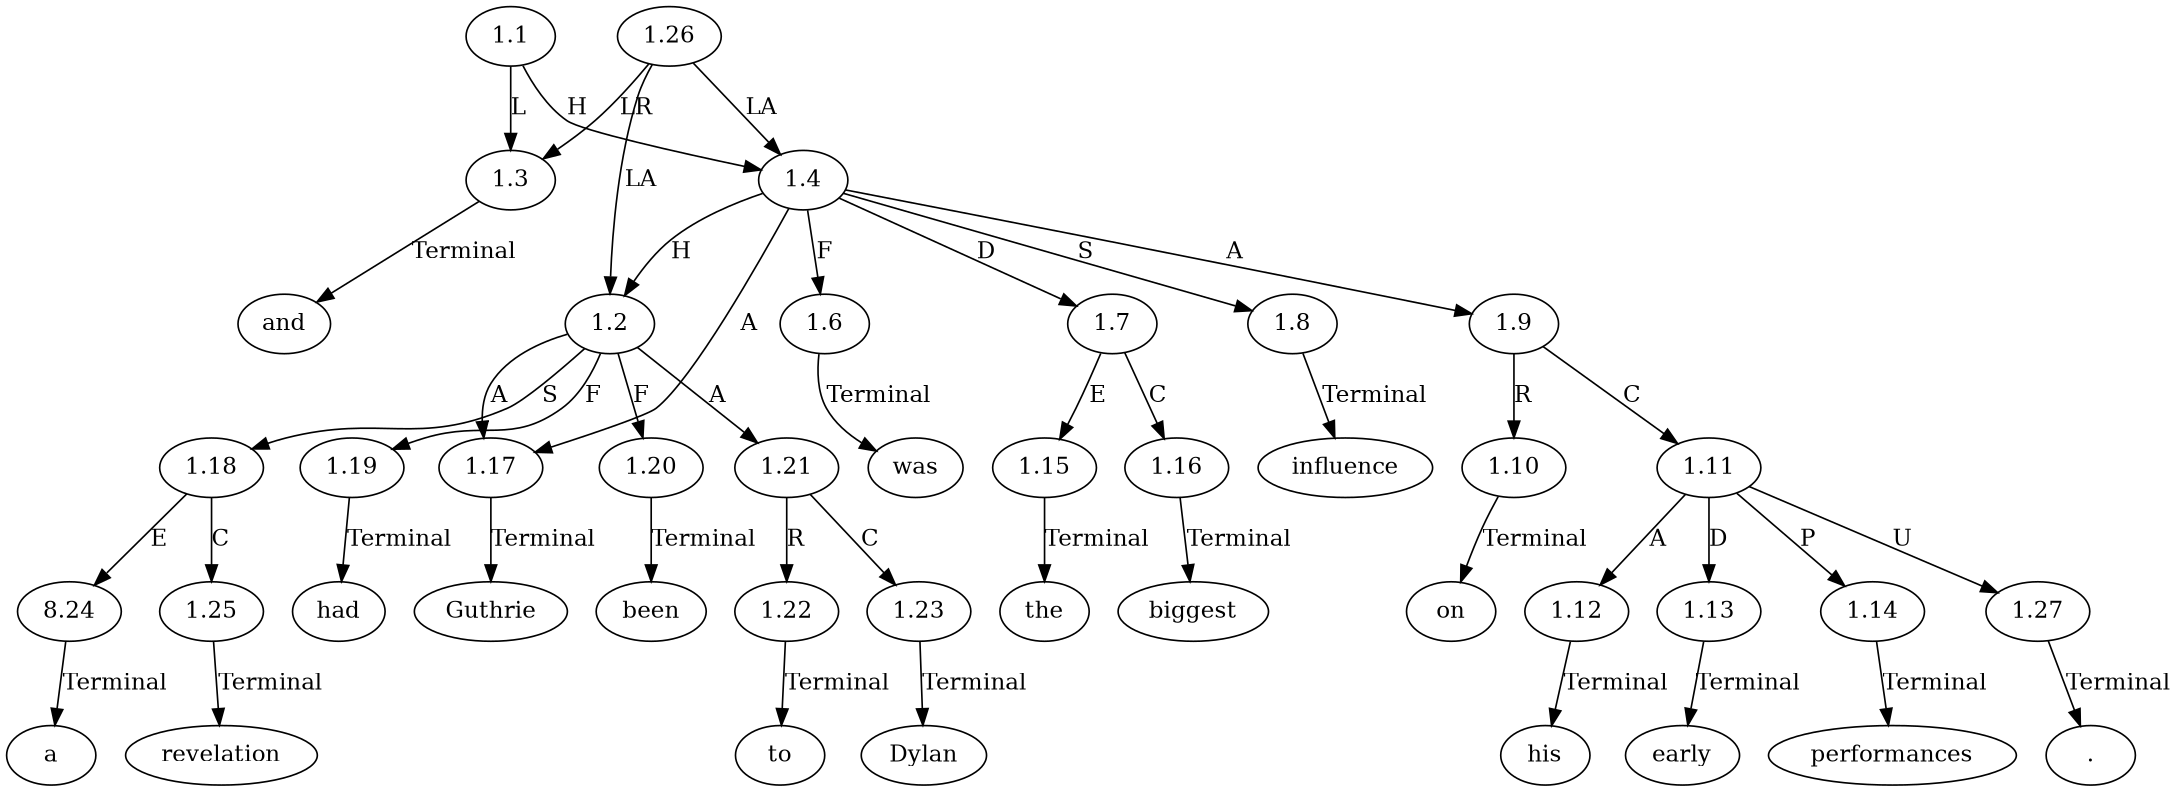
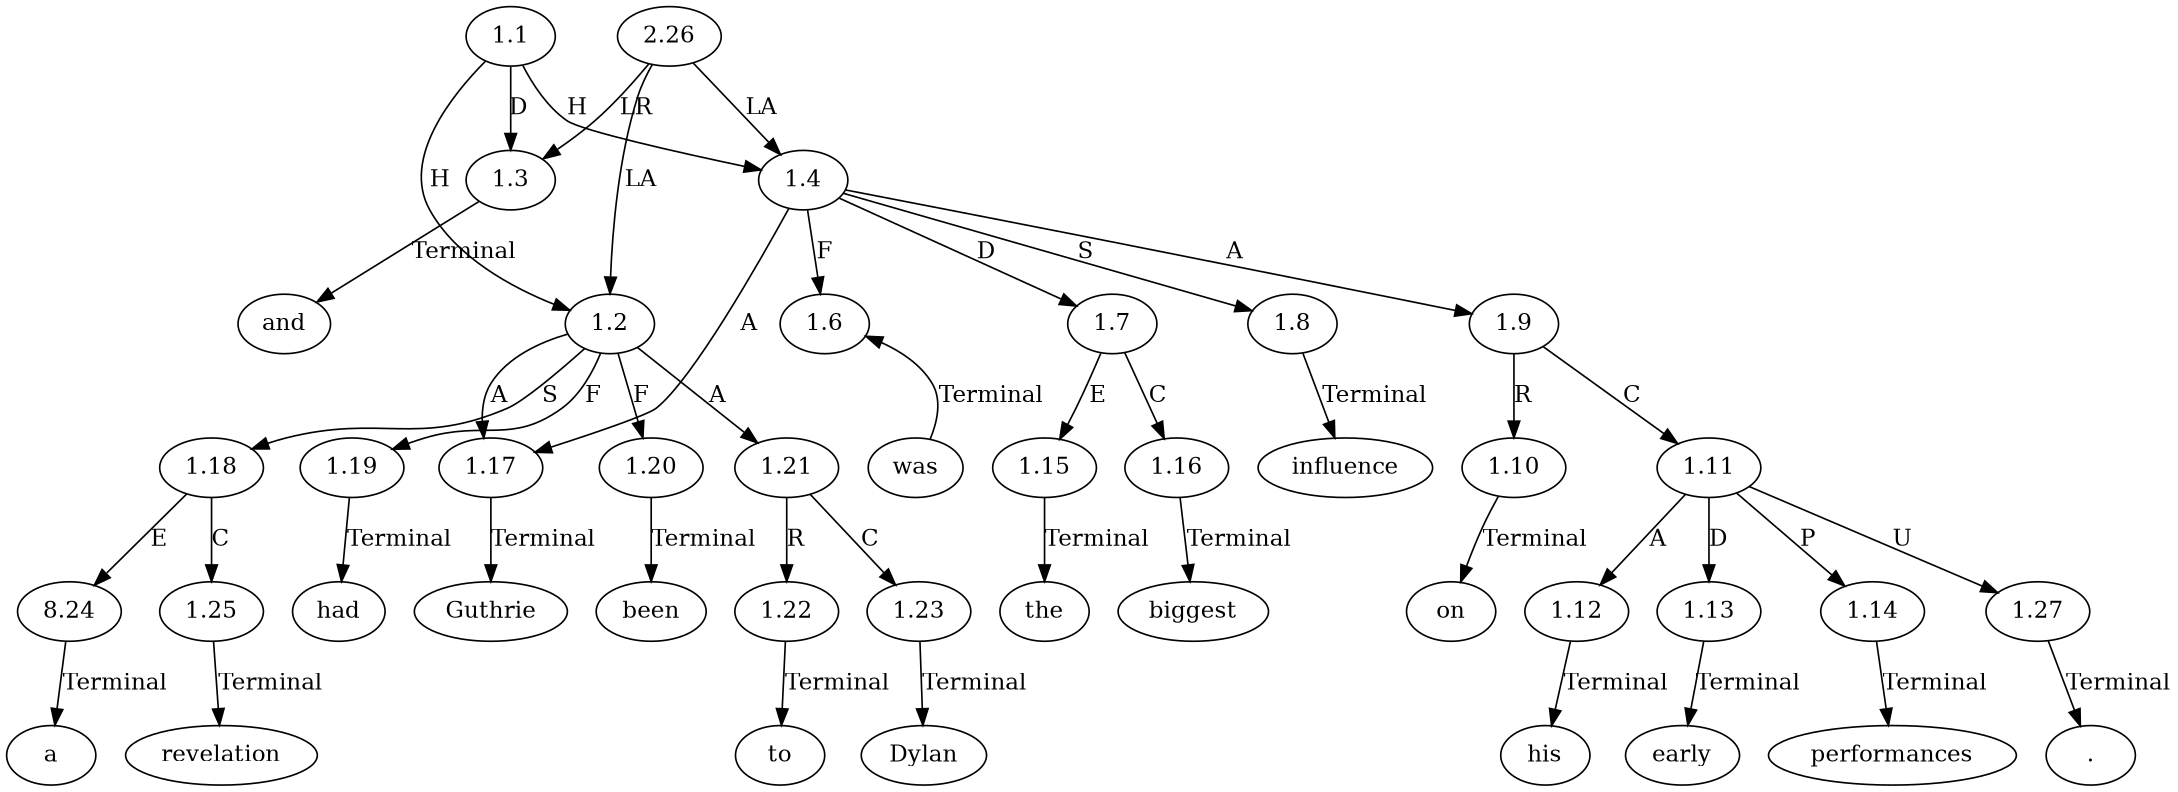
node "1.26": label "1.26" -> "2.26"
edge "1.1" -> "1.3": label "L" -> "D"
edge "1.4" -> "1.2": now "1.1" -> "1.2"
edge "1.6" -> "was": reversed
